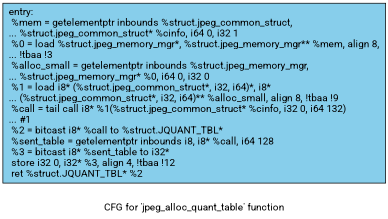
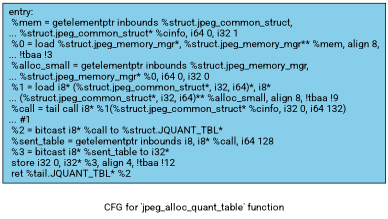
node "entry:": text "ret %struct.JQUANT_TBL* %2" -> "ret %tail.JQUANT_TBL* %2"
